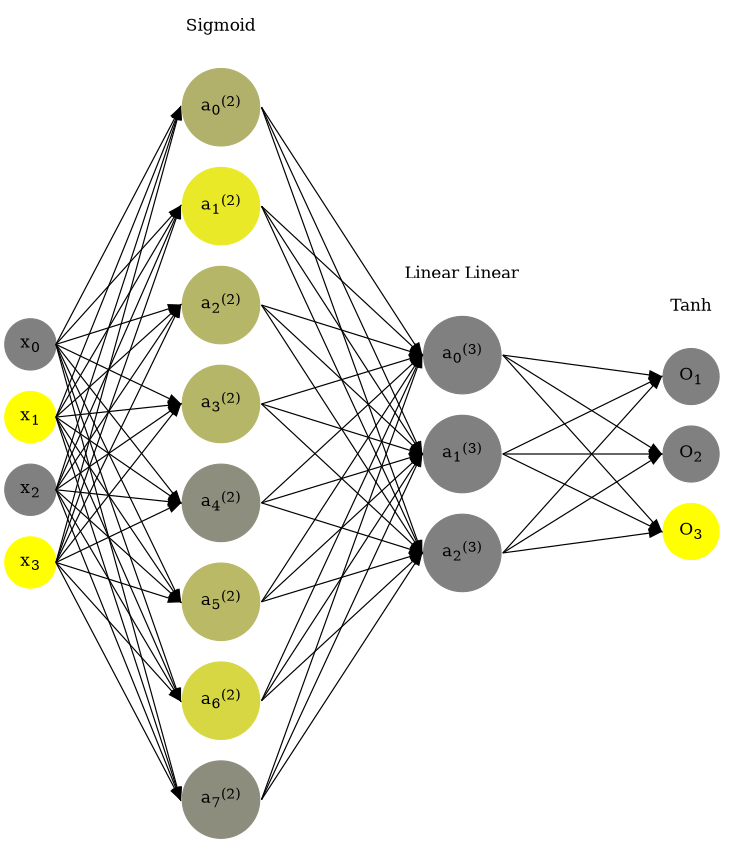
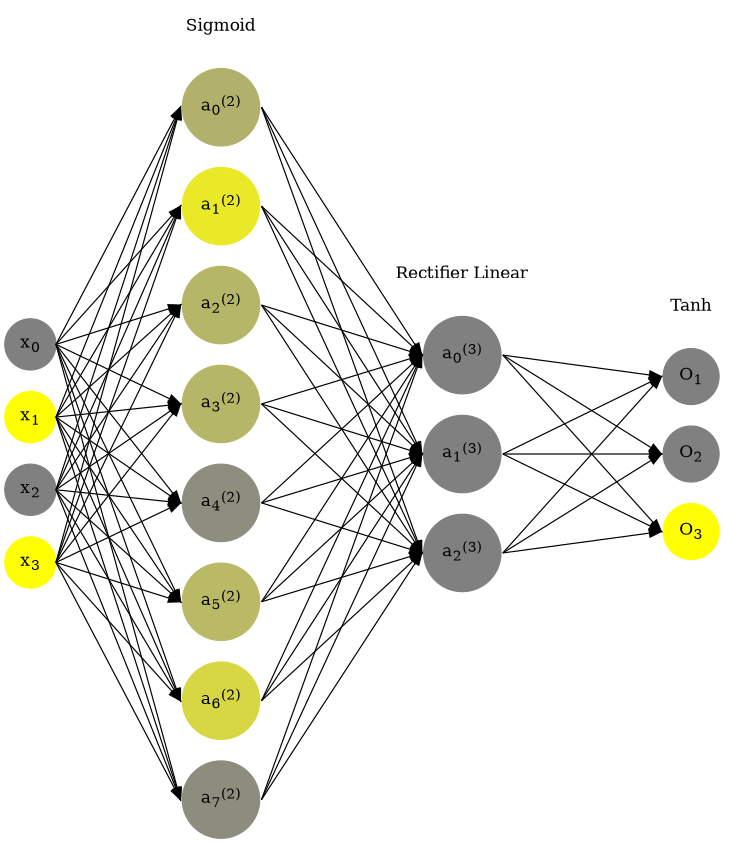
node "Linear Linear": label "Linear Linear" -> "Rectifier Linear"
